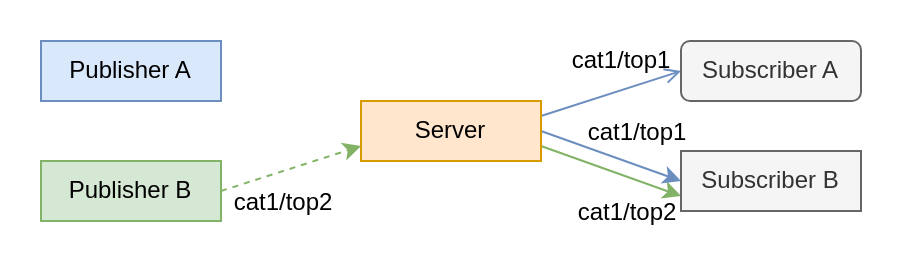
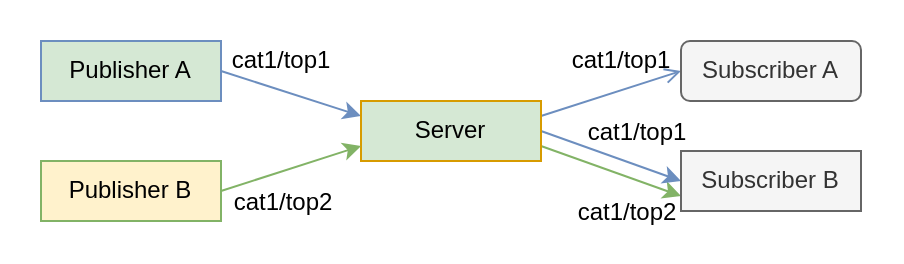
node "Publisher A": fillcolor #dae8fc -> #d5e8d4
edge "Publisher A" -> "Server": added, label "cat1/top1"
node "Server": fillcolor #ffe6cc -> #d5e8d4
edge "Publisher B" -> "Server": style dashed -> solid
node "Publisher B": fillcolor #d5e8d4 -> #fff2cc
